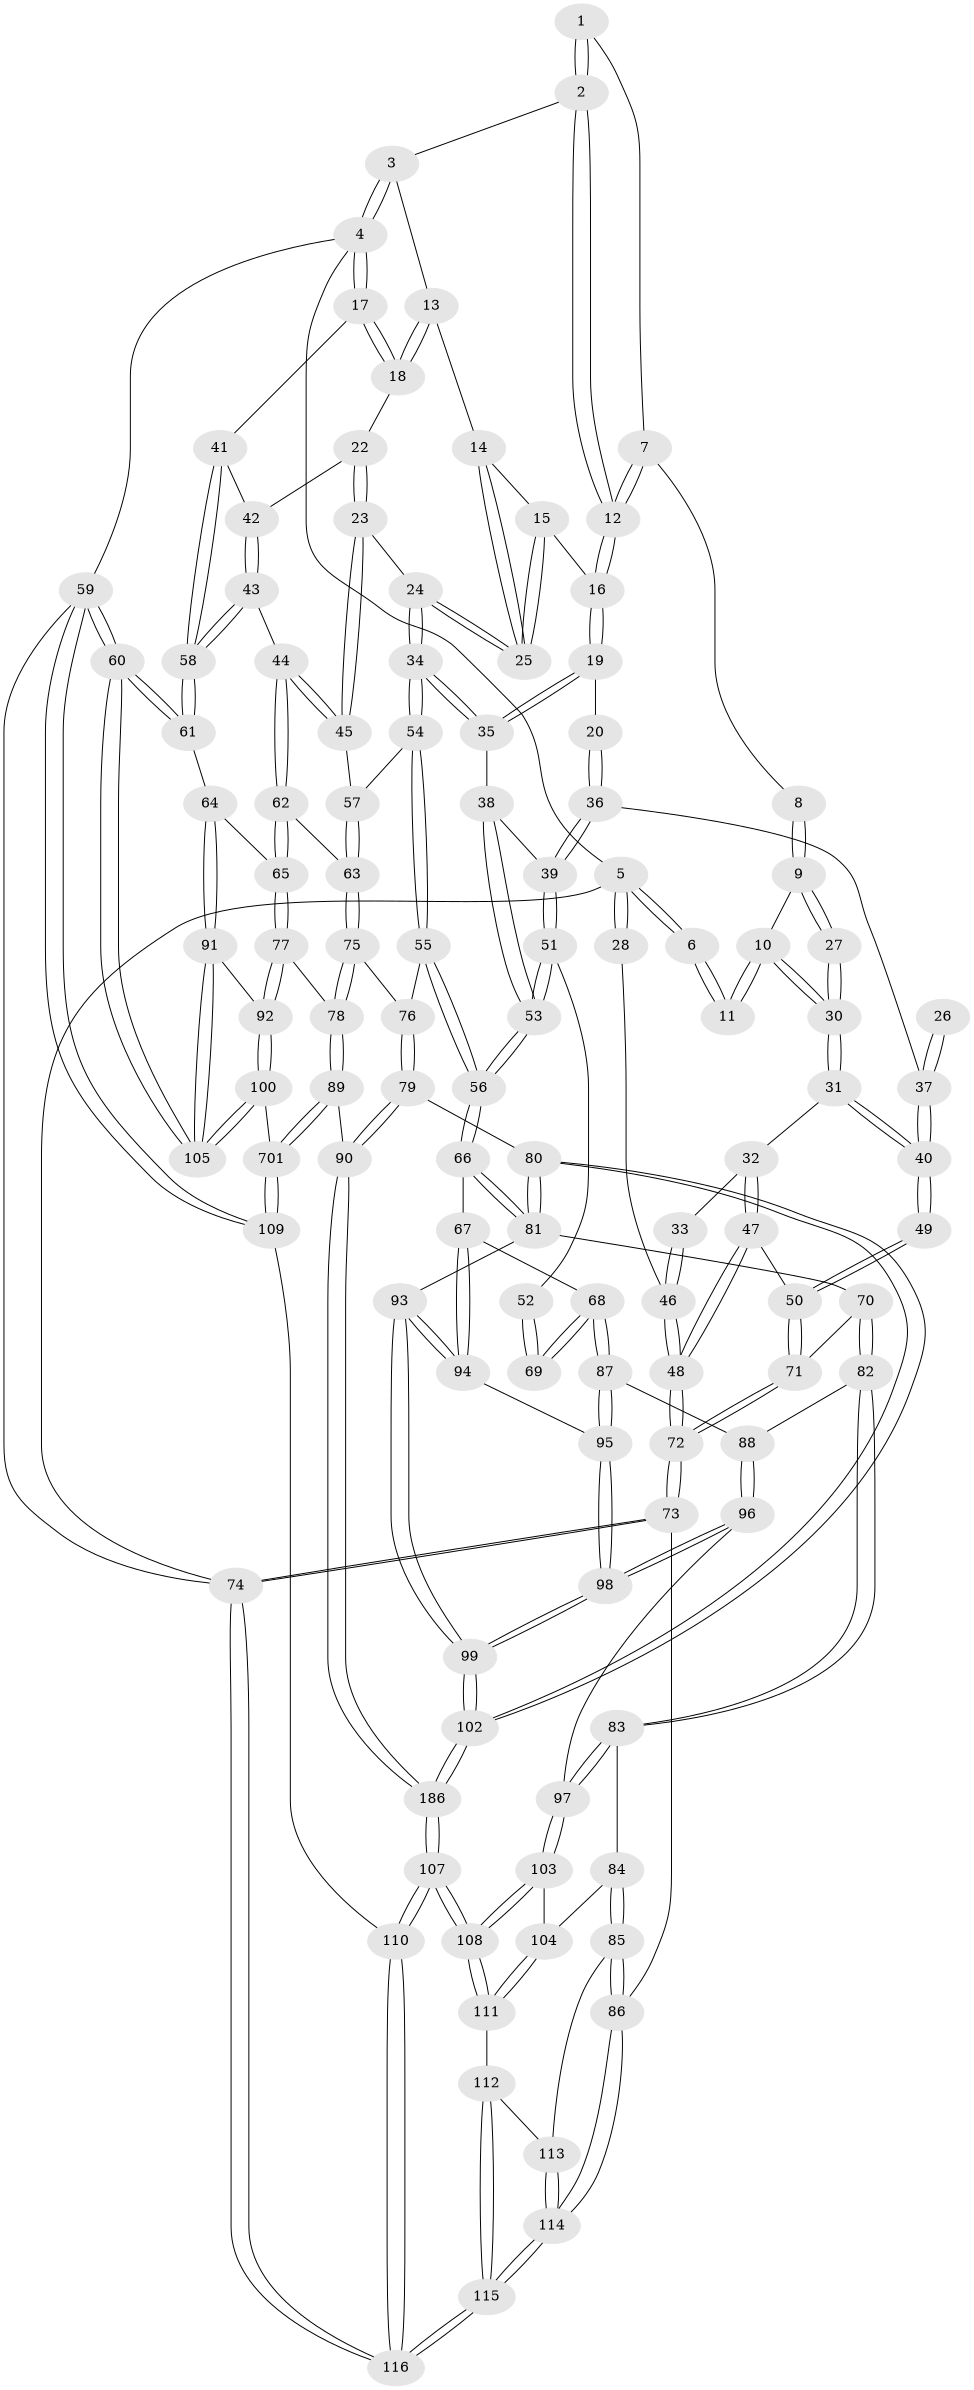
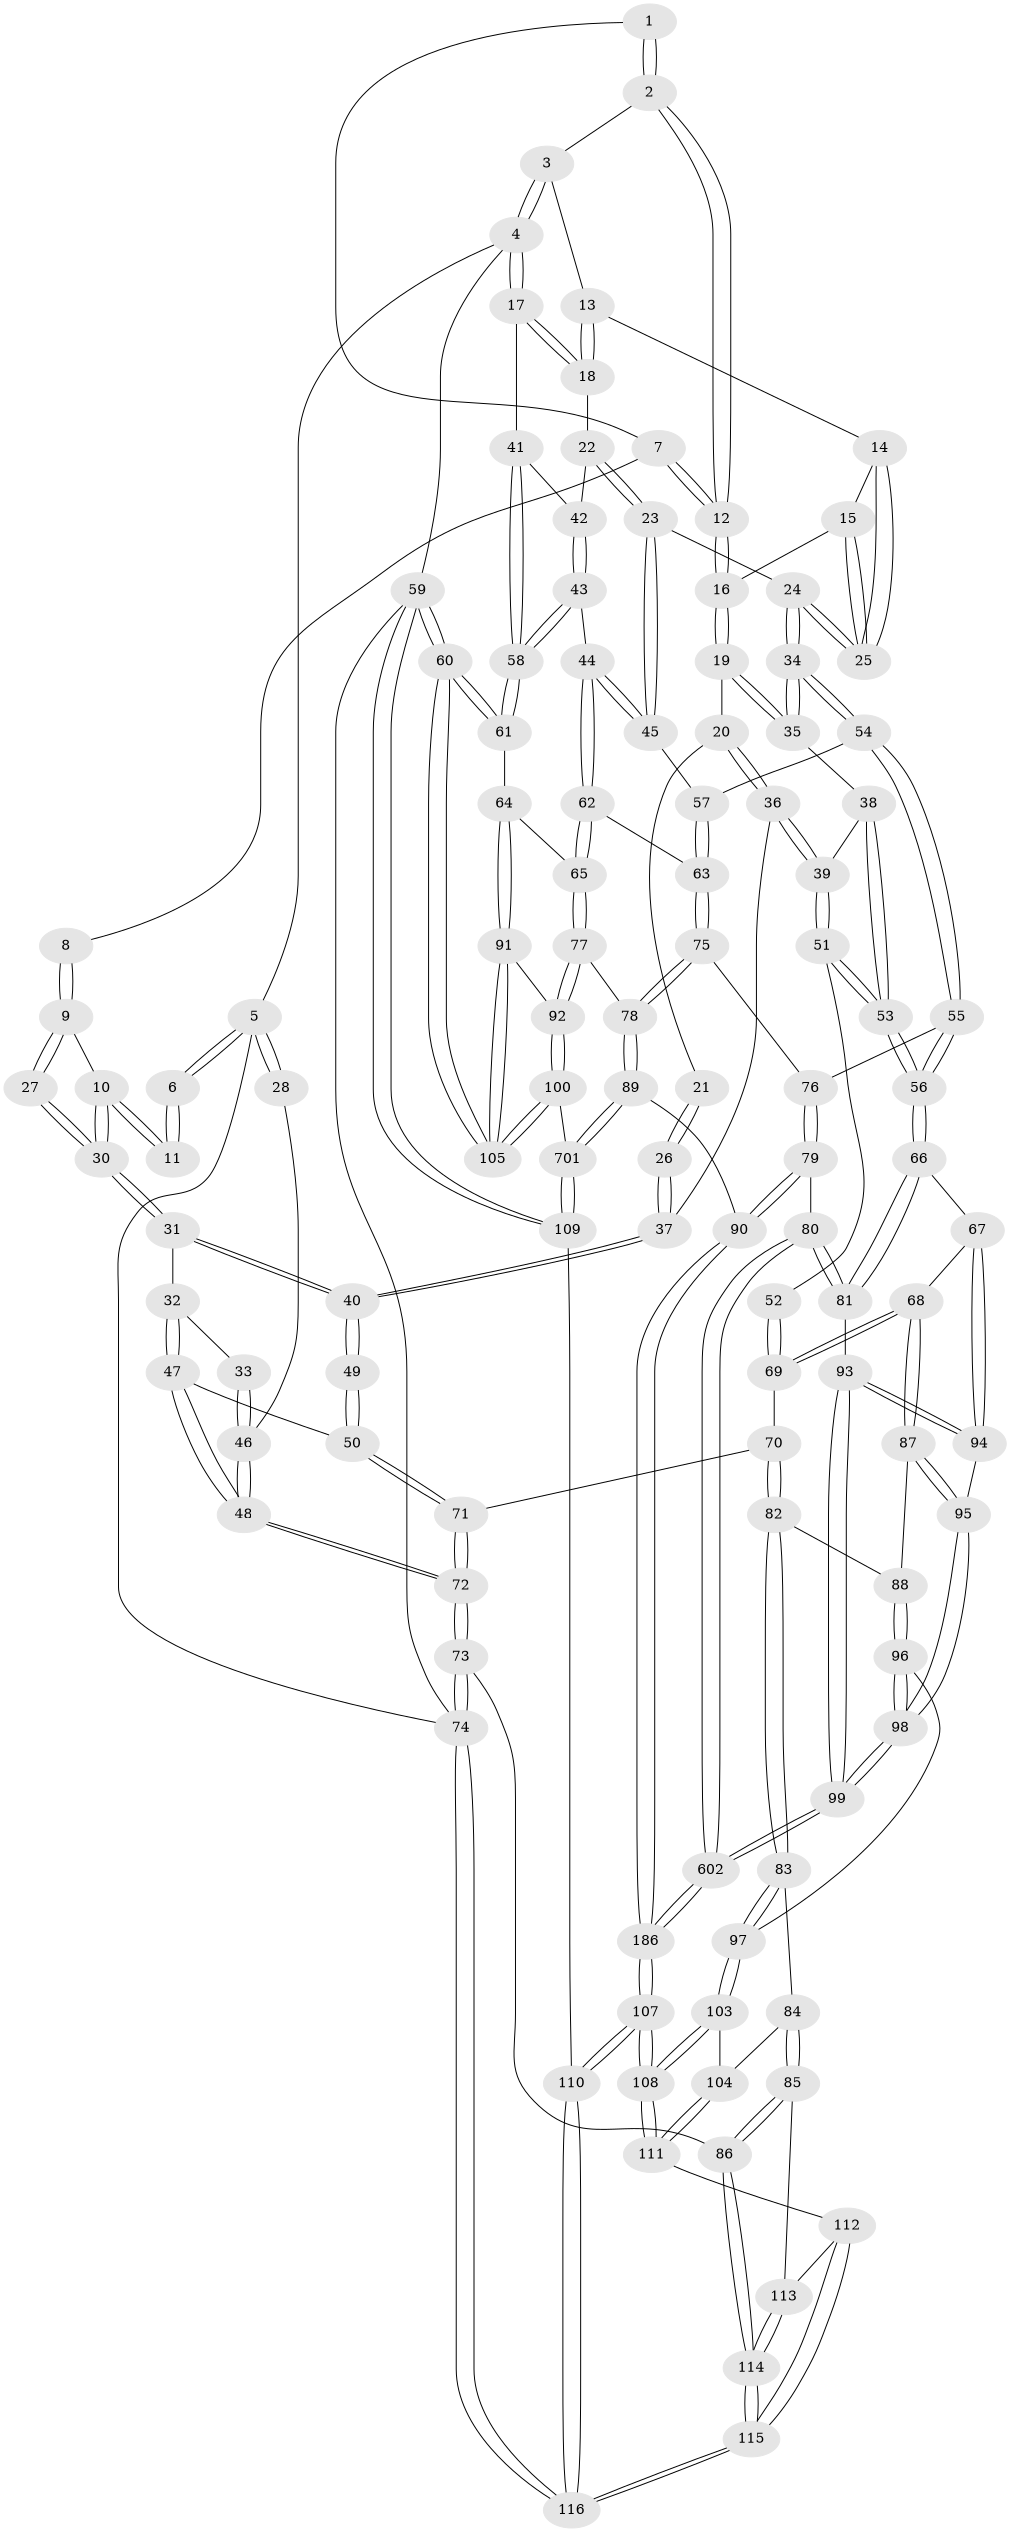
node "21": added
edge "81" -- "70": now "69" -- "70"
node "102": label "102" -> "602"
